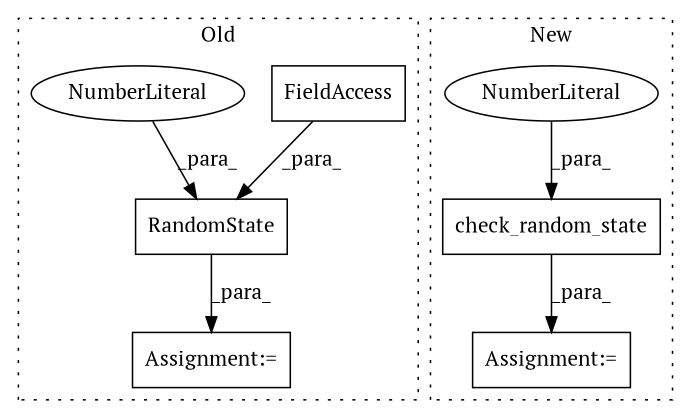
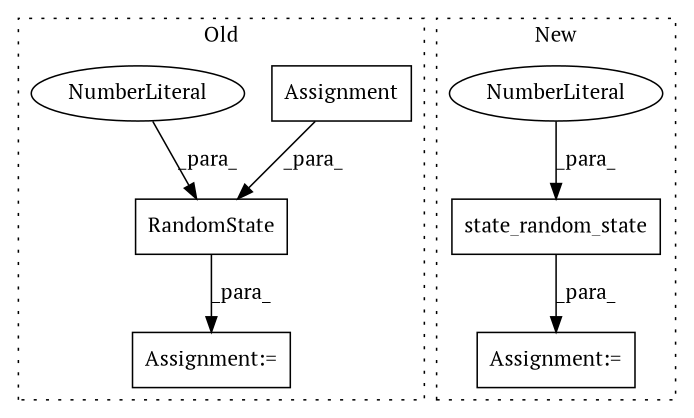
node "FieldAccess": label "FieldAccess" -> "Assignment"
node "check_random_state": label "check_random_state" -> "state_random_state"
